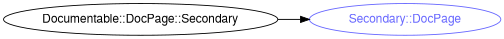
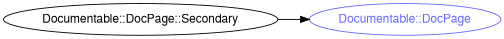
node "Secondary::DocPage": label "Secondary::DocPage" -> "Documentable::DocPage"
